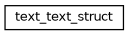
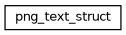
node "text_text_struct": label "text_text_struct" -> "png_text_struct"
